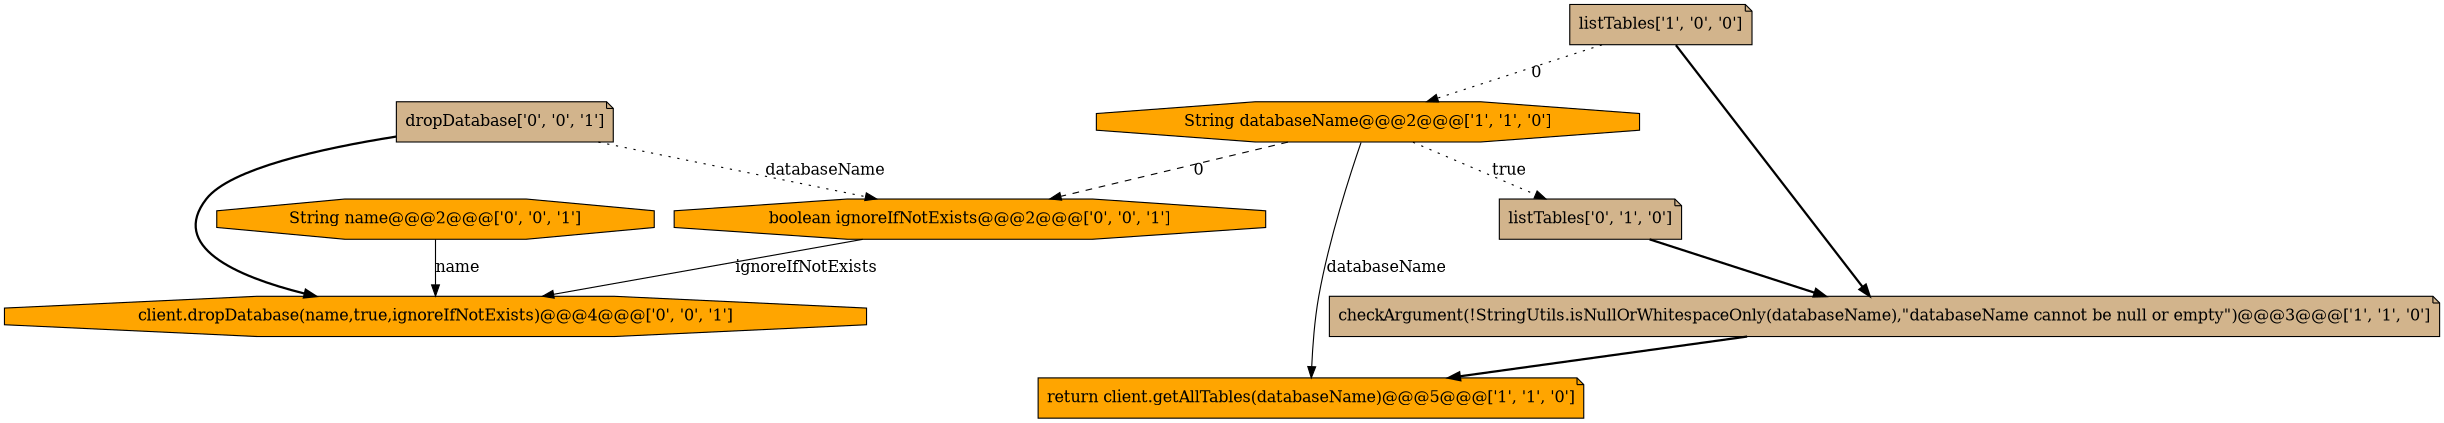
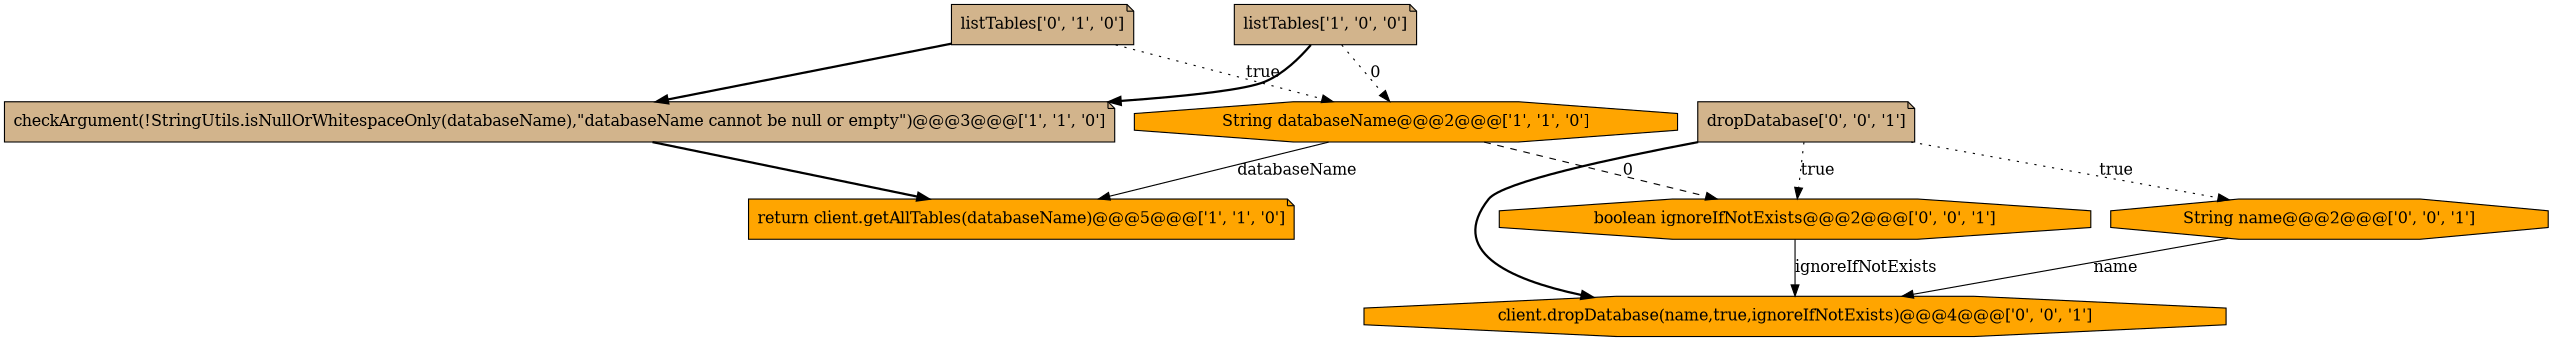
edge "String databaseName@@@2@@@['1', '1', '0']" -> "listTables['0', '1', '0']": reversed
edge "dropDatabase['0', '0', '1']" -> "String name@@@2@@@['0', '0', '1']": added, label "true"
edge "dropDatabase['0', '0', '1']" -> "boolean ignoreIfNotExists@@@2@@@['0', '0', '1']": label "databaseName" -> "true"
